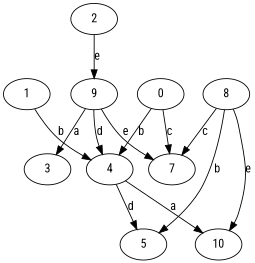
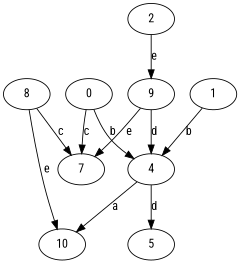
node "3": removed
edge "8" -> "5": removed, label "b"
